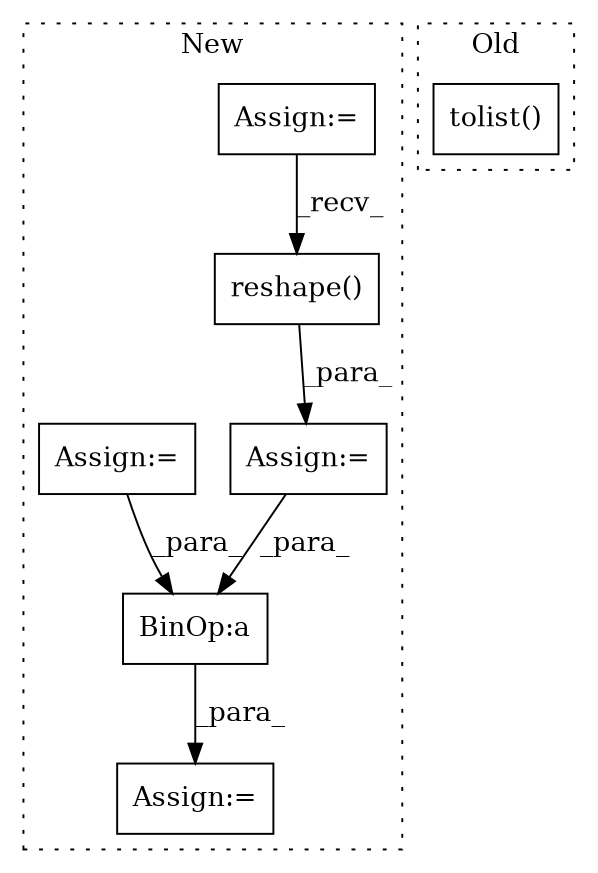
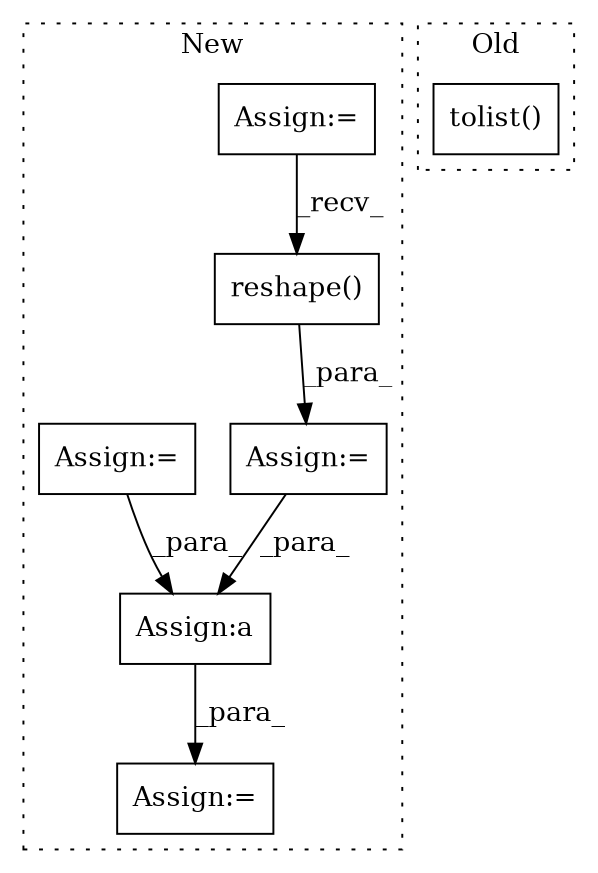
node "BinOp:a": label "BinOp:a" -> "Assign:a"
